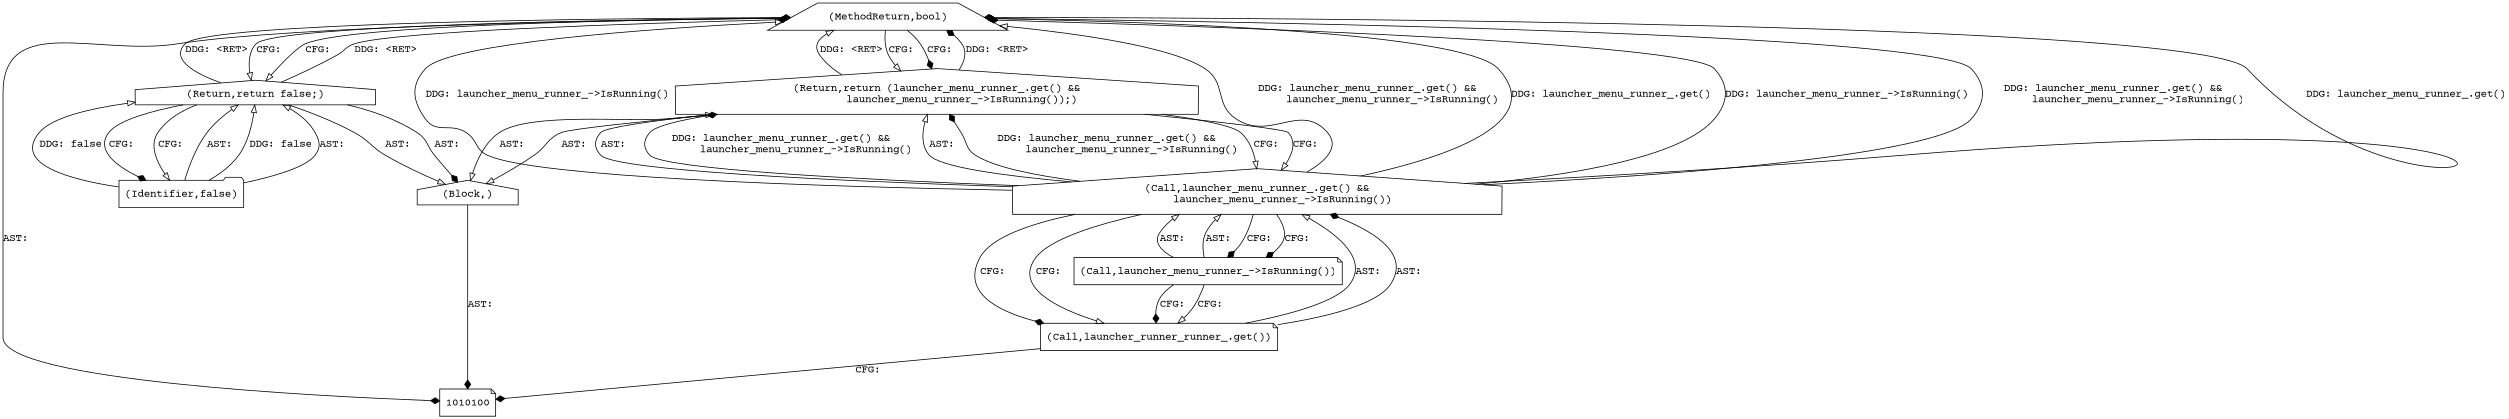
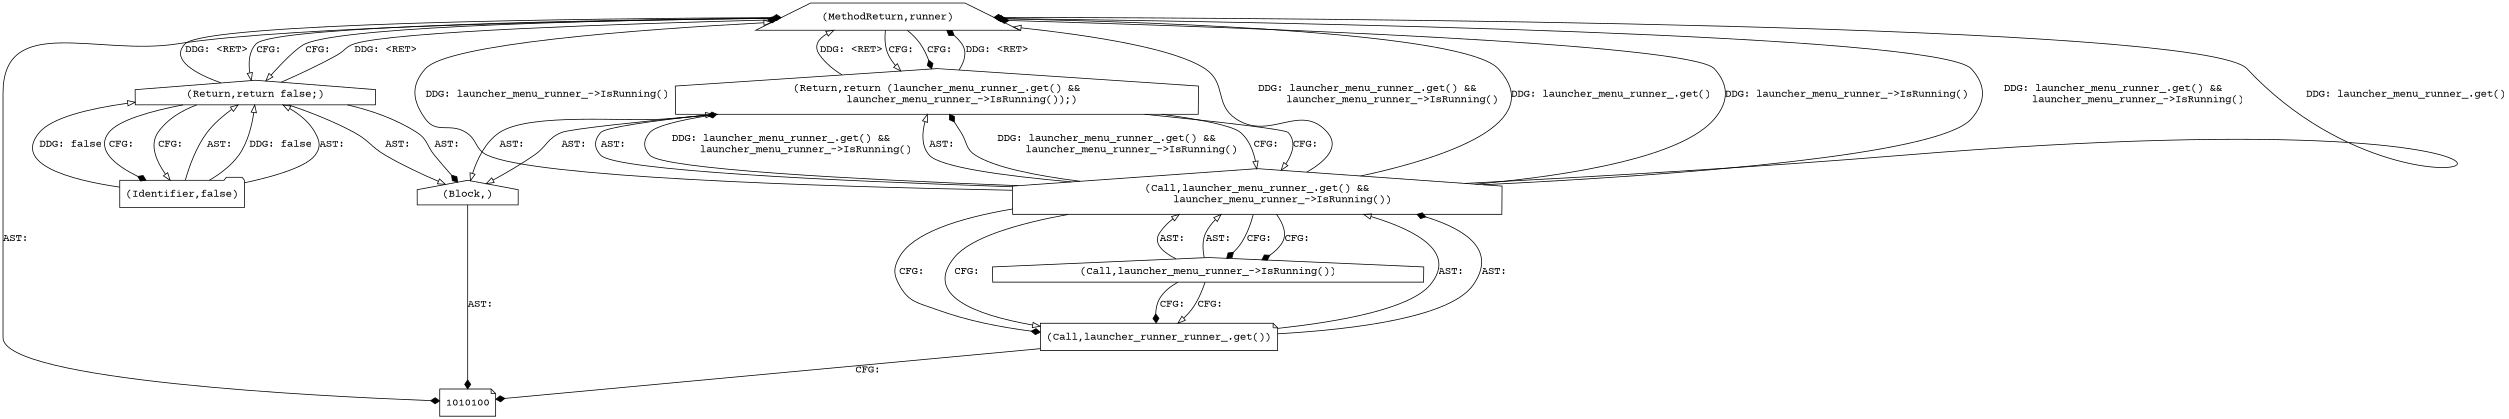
node "(MethodReturn,bool)": label "(MethodReturn,bool)" -> "(MethodReturn,runner)"
node "(Call,launcher_menu_runner_->IsRunning())": shape note -> house
